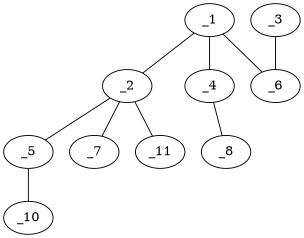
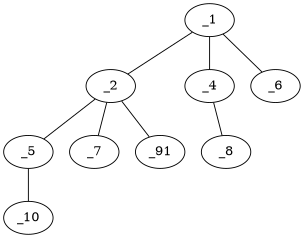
node "_3": removed
node "_11": label "_11" -> "_91"
